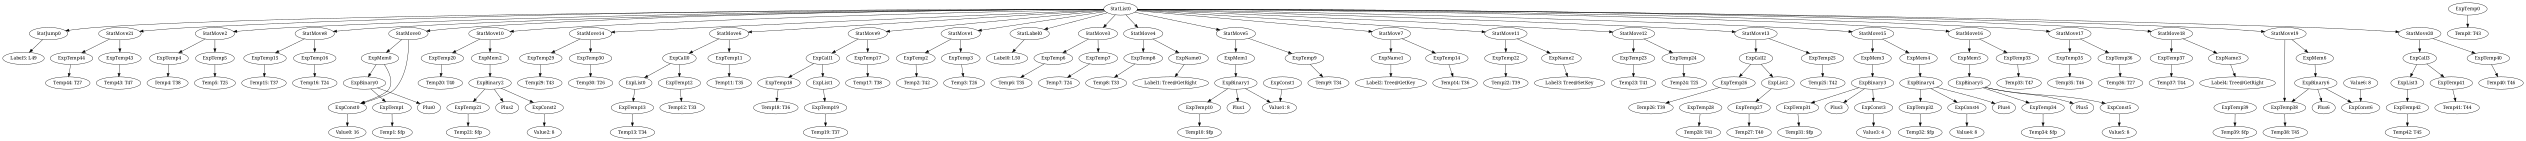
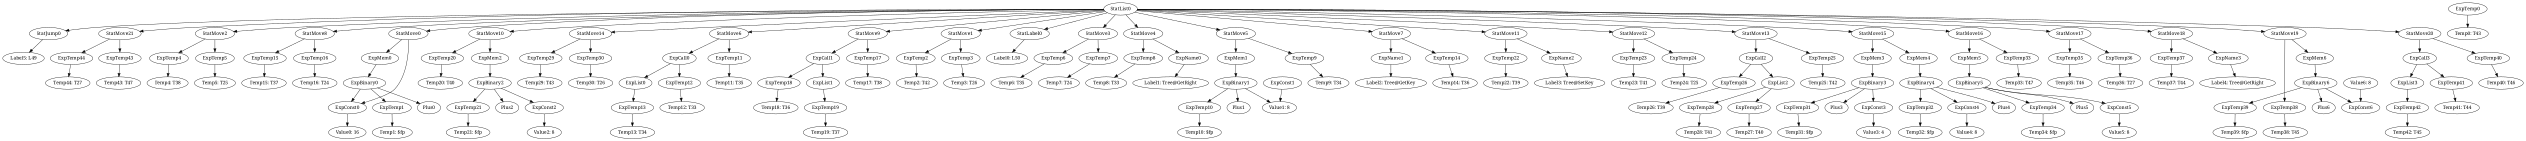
edge "ExpMem0" -> "ExpConst0": now "ExpBinary0" -> "ExpConst0"
edge "ExpBinary6" -> "ExpTemp38": now "ExpBinary6" -> "ExpTemp39"
edge "ExpList2" -> "ExpTemp28": added
